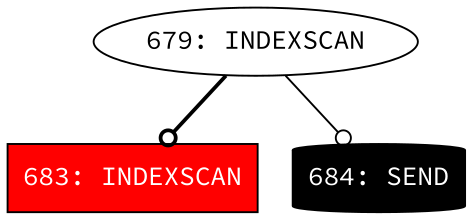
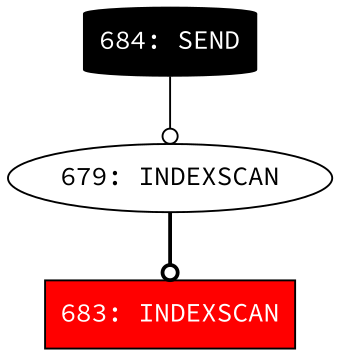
edge "679: INDEXSCAN" -> "684: SEND": reversed
